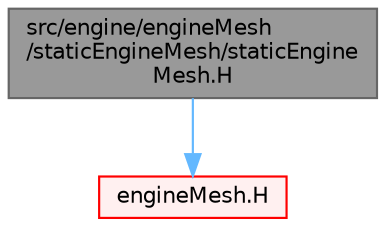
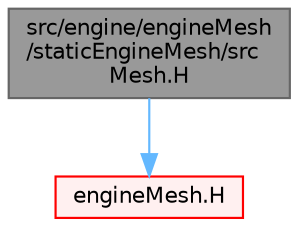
node "src/engine/engineMesh /staticEngineMesh/staticEngine Mesh.H": label "src/engine/engineMesh /staticEngineMesh/staticEngine Mesh.H" -> "src/engine/engineMesh /staticEngineMesh/src Mesh.H"
